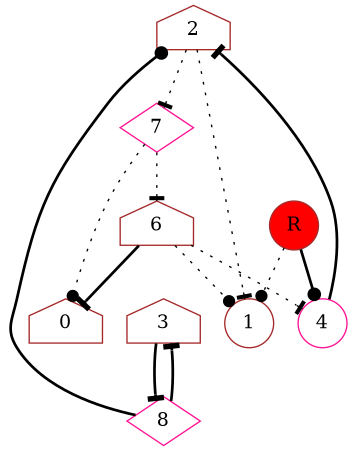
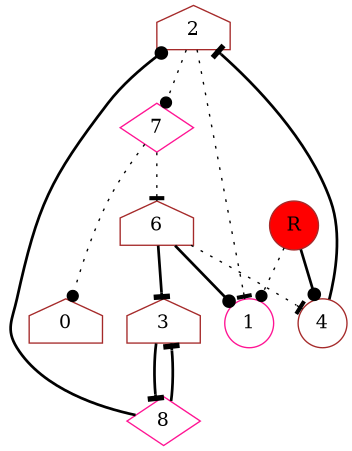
edge "2" -> "7": arrowhead tee -> dot
edge "6" -> "1": style dotted -> bold
edge "6" -> "0": now "6" -> "3"
node "1": color brown -> deeppink
node "4": color deeppink -> brown
